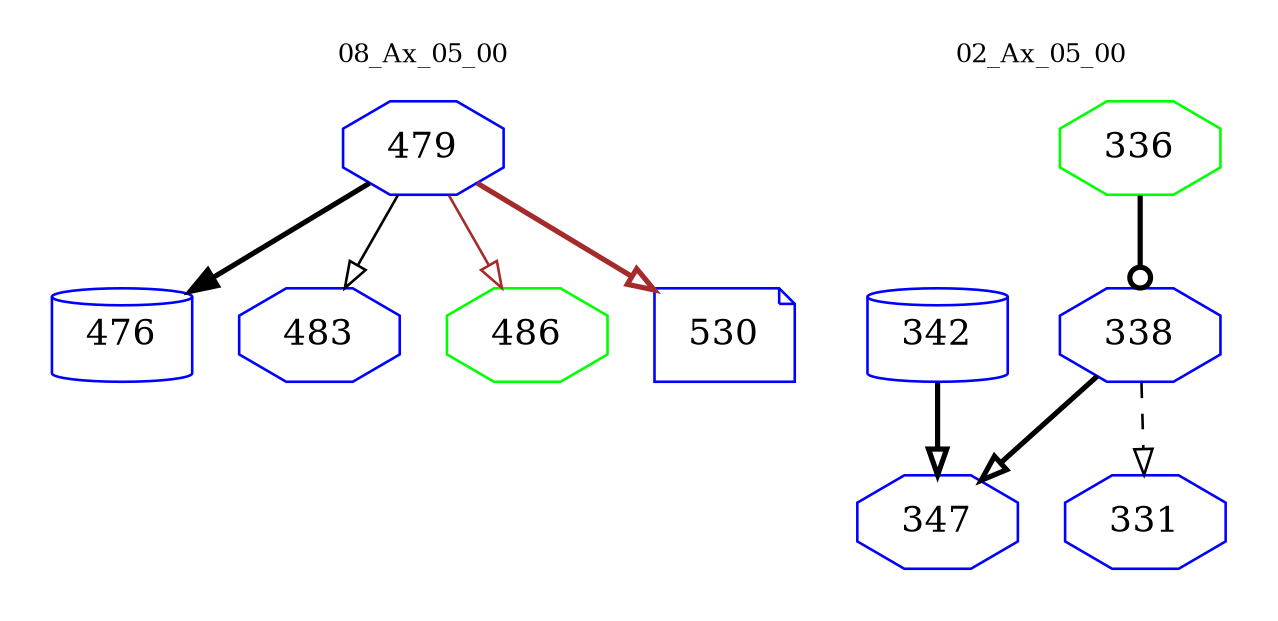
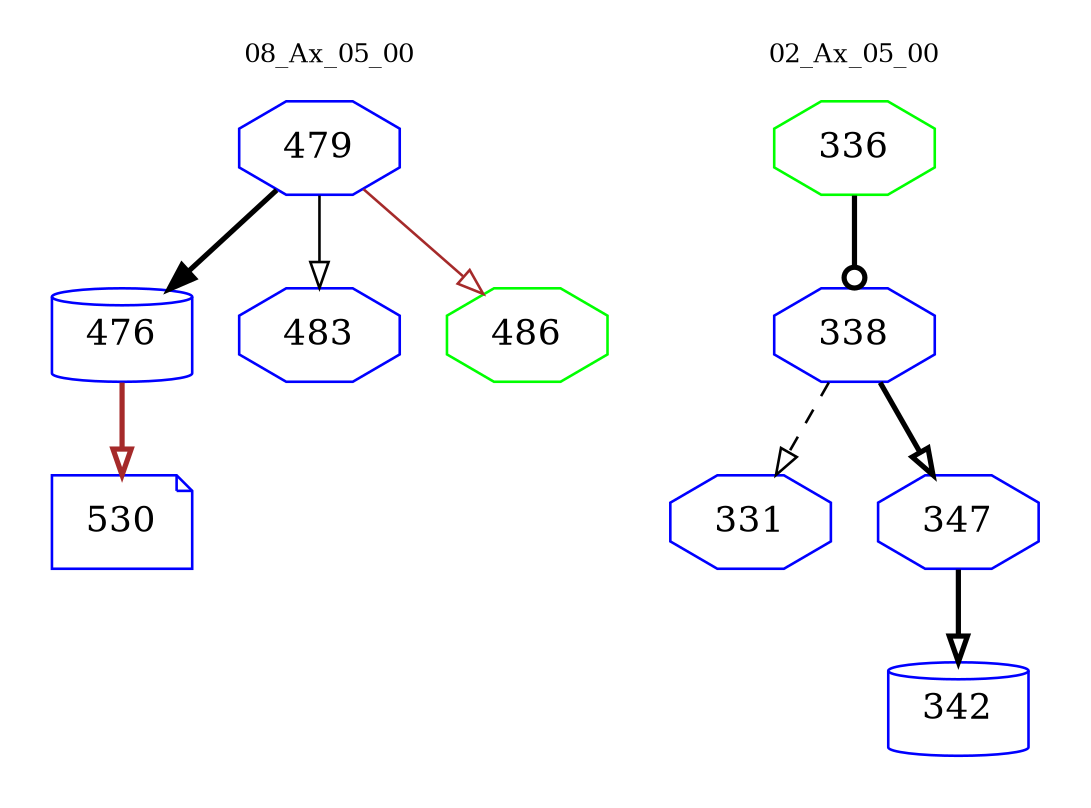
edge "479" -> "530": now "476" -> "530"
edge "342" -> "347": reversed
